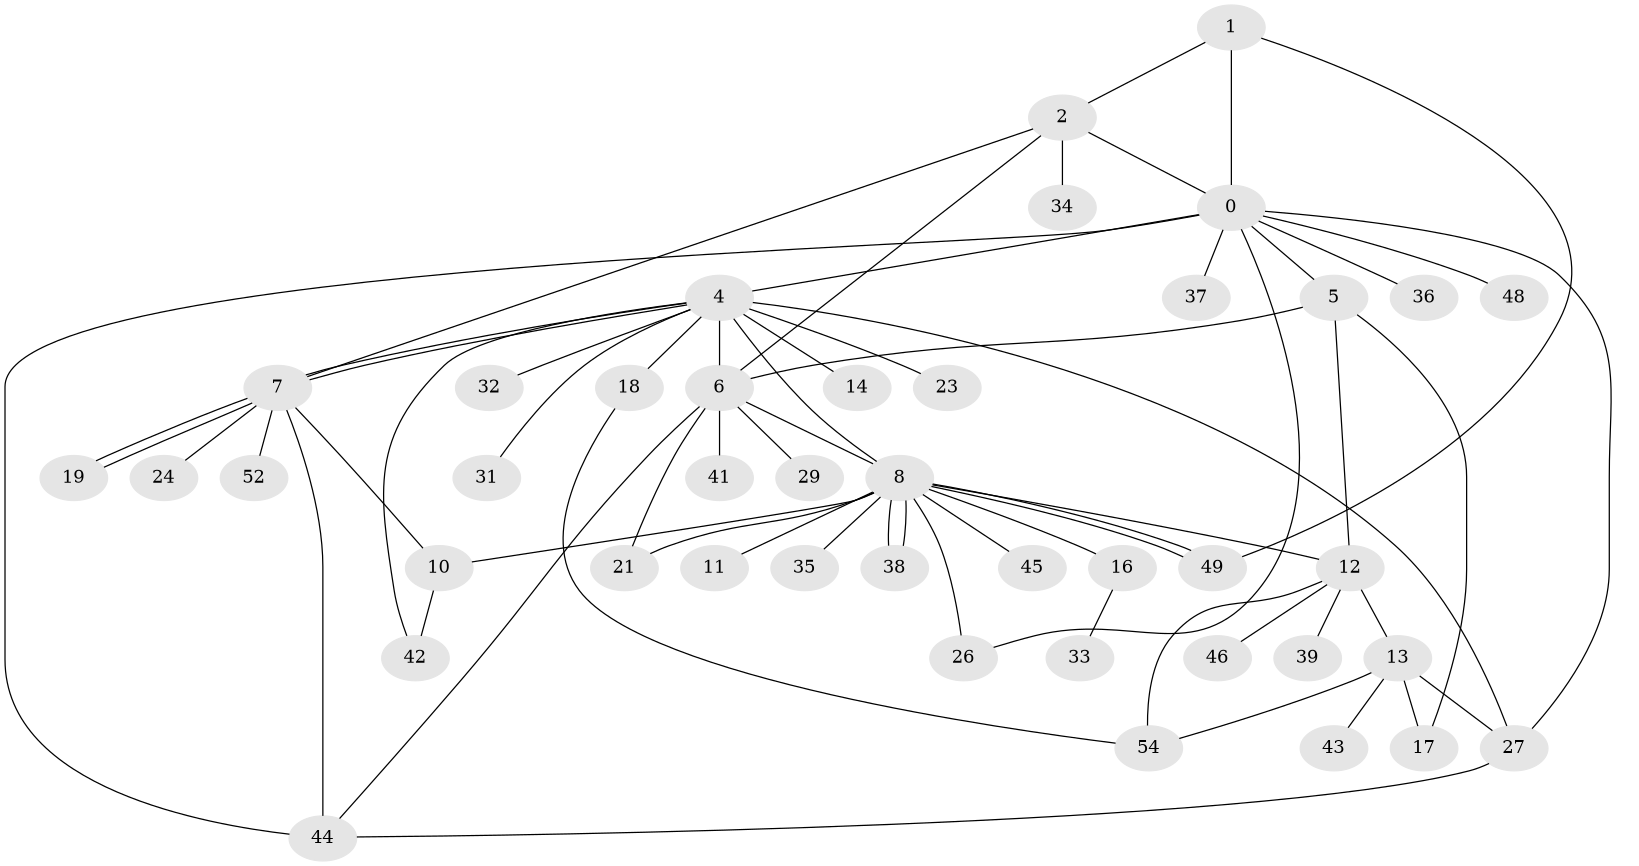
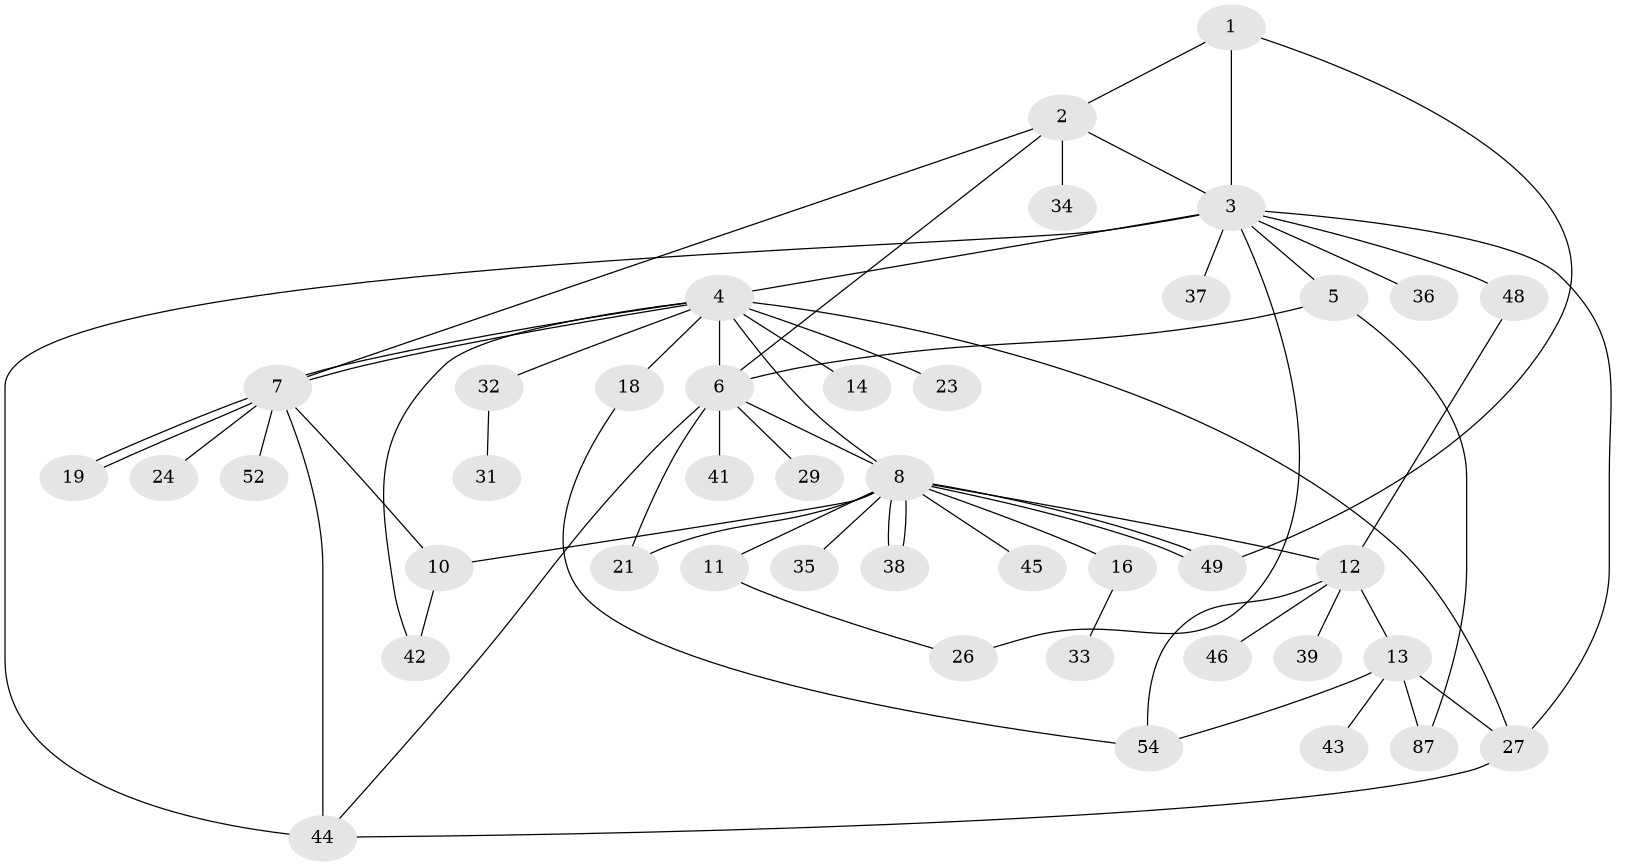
node "0": label "0" -> "3"
edge "4" -- "31": now "32" -- "31"
edge "5" -- "12": now "48" -- "12"
edge "8" -- "26": now "11" -- "26"
node "17": label "17" -> "87"
